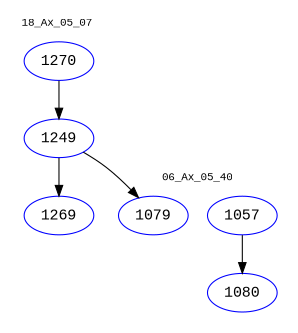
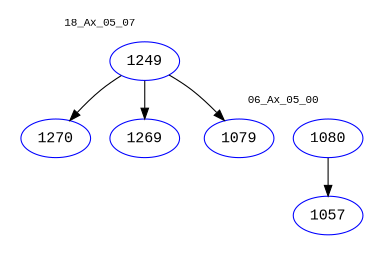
edge "1270" -> "1249": reversed
cluster "06_Ax_05_40": label "06_Ax_05_40" -> "06_Ax_05_00"
edge "1057" -> "1080": reversed
